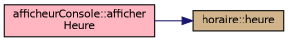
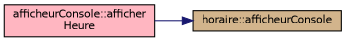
node "horaire::heure": label "horaire::heure" -> "horaire::afficheurConsole"
